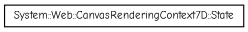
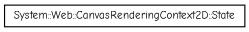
node "System::Web::CanvasRenderingContext7D::State": label "System::Web::CanvasRenderingContext7D::State" -> "System::Web::CanvasRenderingContext2D::State"
